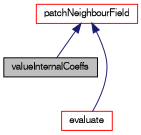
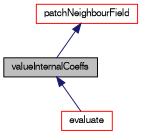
edge "evaluate" -> "patchNeighbourField": now "evaluate" -> "valueInternalCoeffs"
